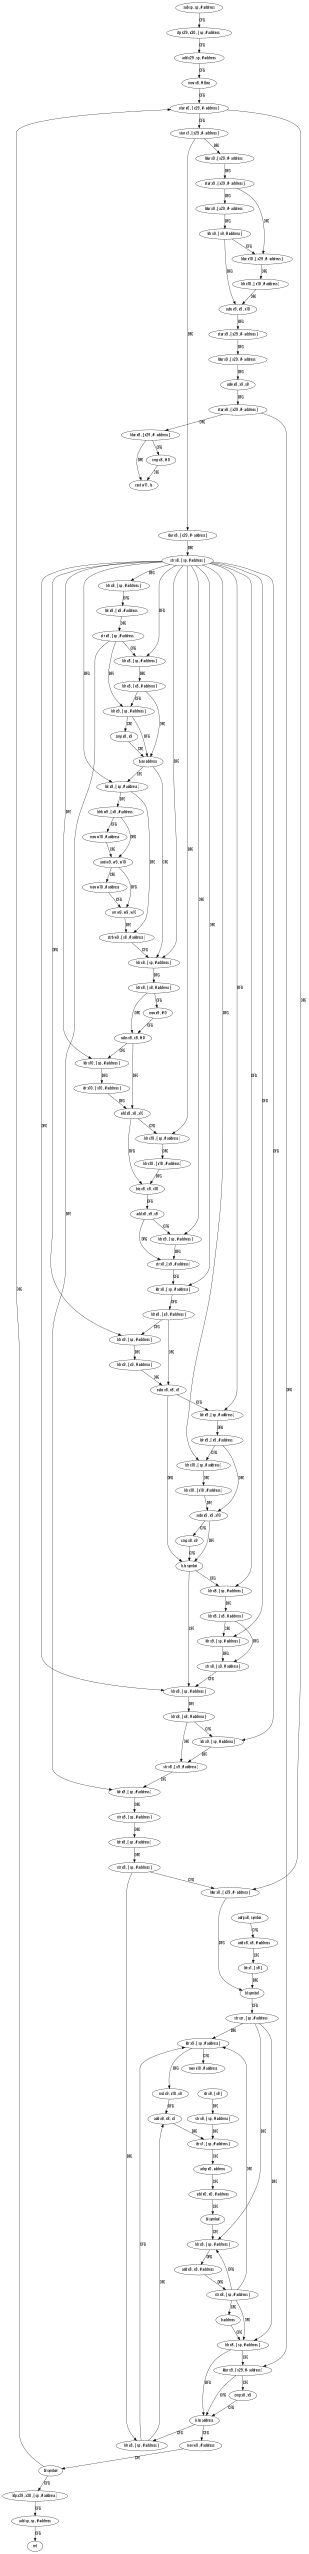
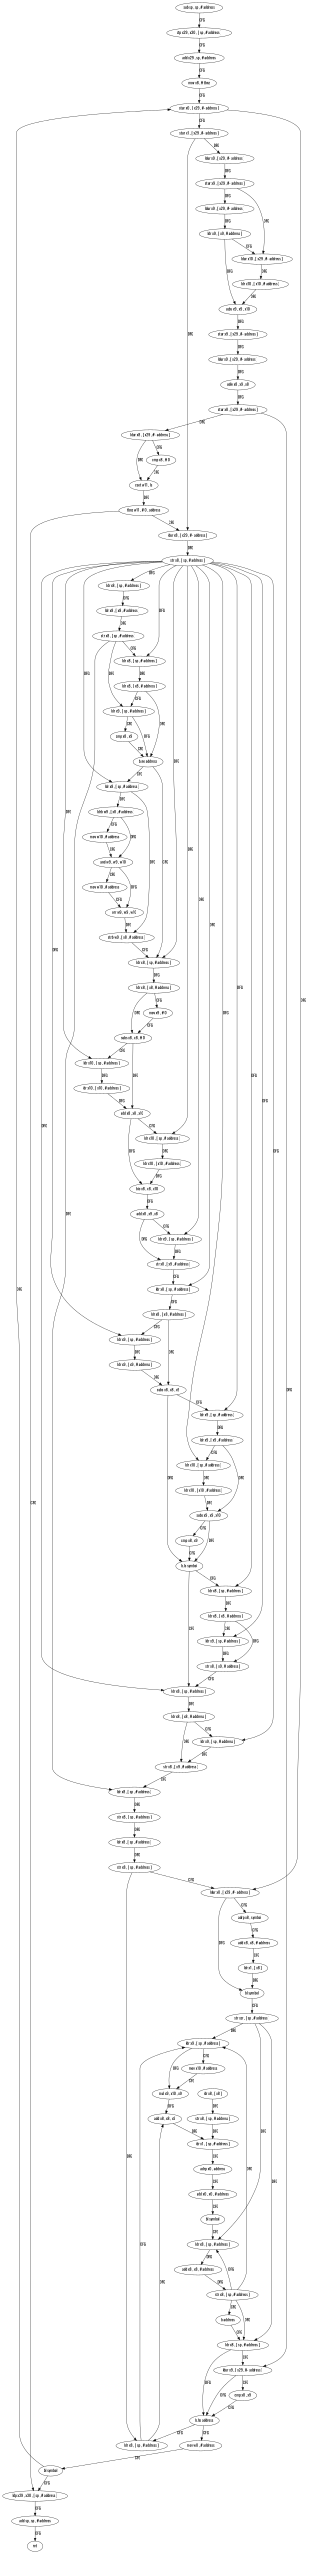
node "tbnz w11 , # 0 , address": added
edge "ldur x0 , [ x29 , #- address ]" -> "adrp x8 , symbol": added, label "CFG"
edge "mov x10 , # address" -> "mul x9 , x10 , x9": added, label "CFG"
